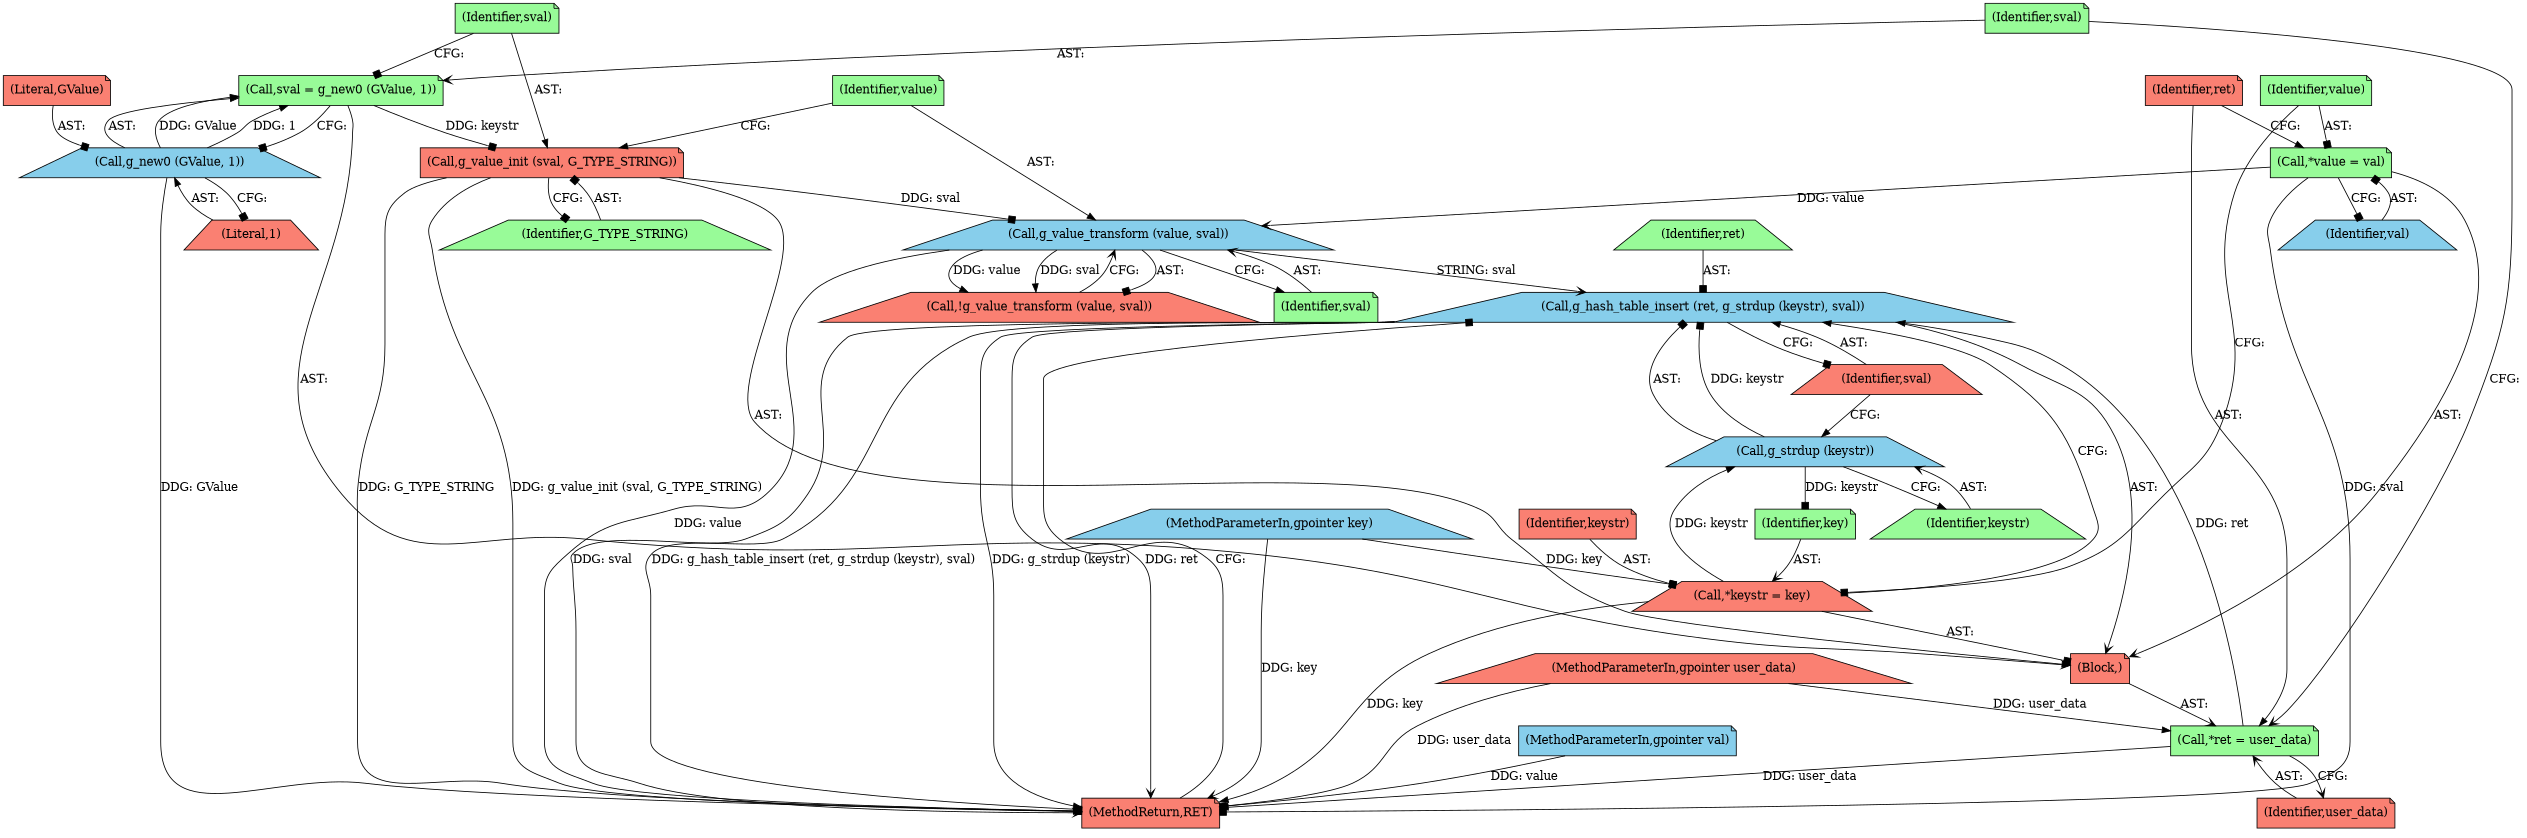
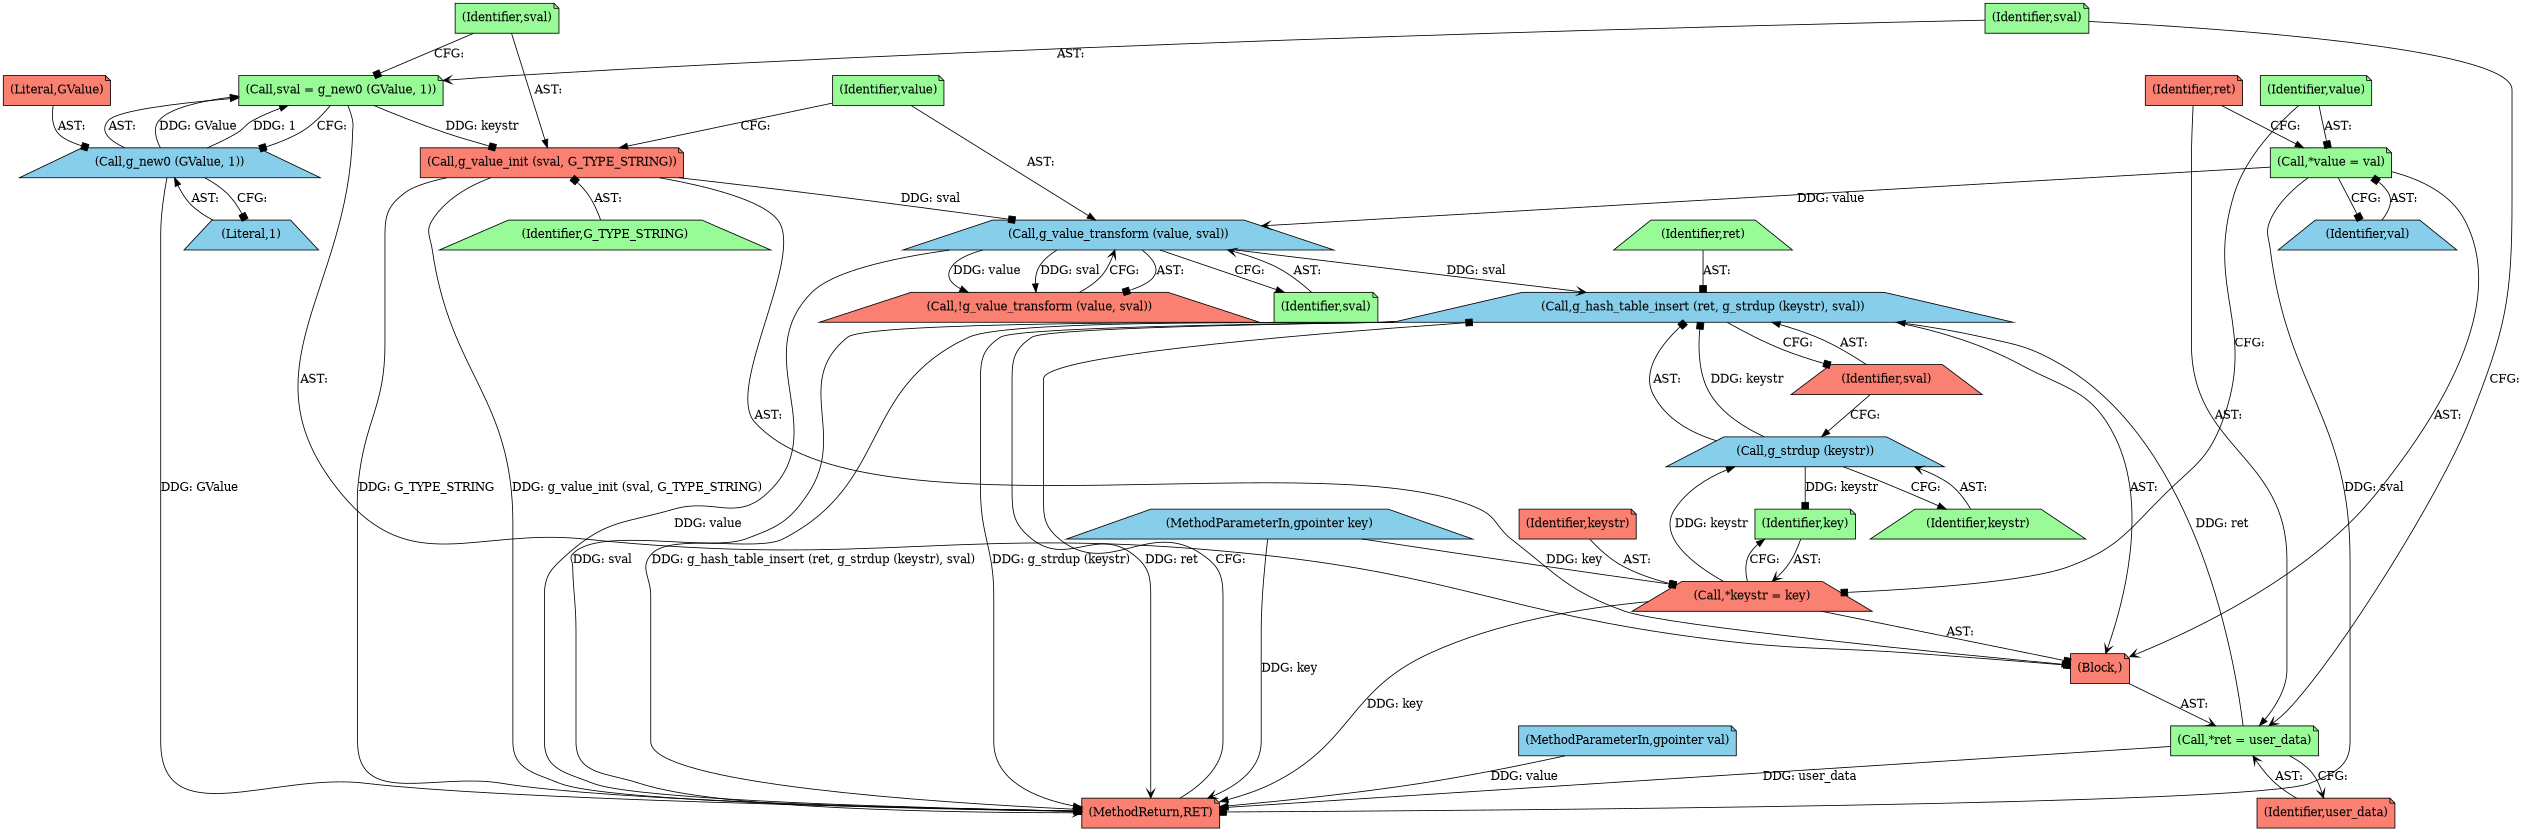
edge "(Call,g_value_init (sval, G_TYPE_STRING))" -> "(Identifier,G_TYPE_STRING)": removed, label "CFG:"
node "(Literal,1)": fillcolor salmon -> skyblue
edge "(Call,g_value_transform (value, sval))" -> "(Call,g_hash_table_insert (ret, g_strdup (keystr), sval))": label "STRING: sval" -> "DDG: sval"
edge "(Call,*keystr = key)" -> "(Call,g_hash_table_insert (ret, g_strdup (keystr), sval))": now "(Call,*keystr = key)" -> "(Identifier,key)"
edge "(Call,sval = g_new0 (GValue, 1))" -> "(Block,)": arrowhead vee -> box
node "(MethodParameterIn,gpointer user_data)": removed
